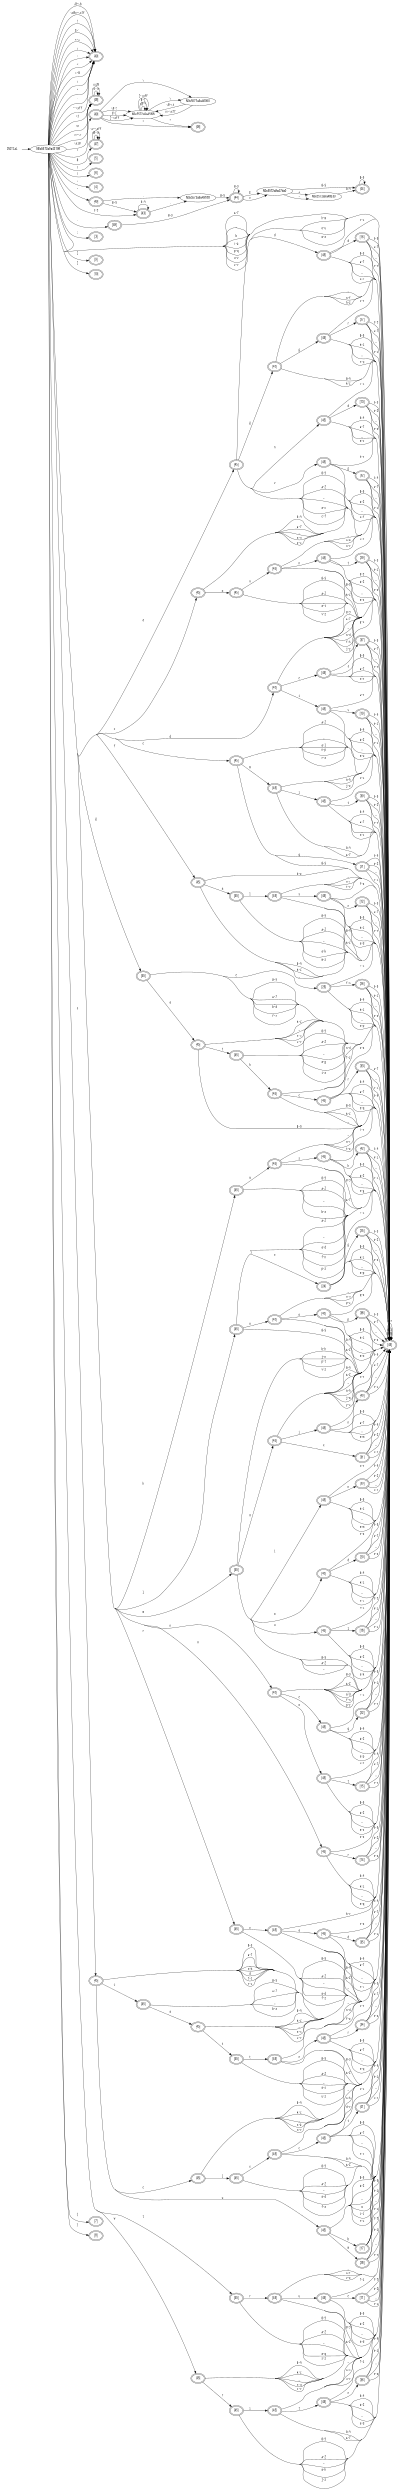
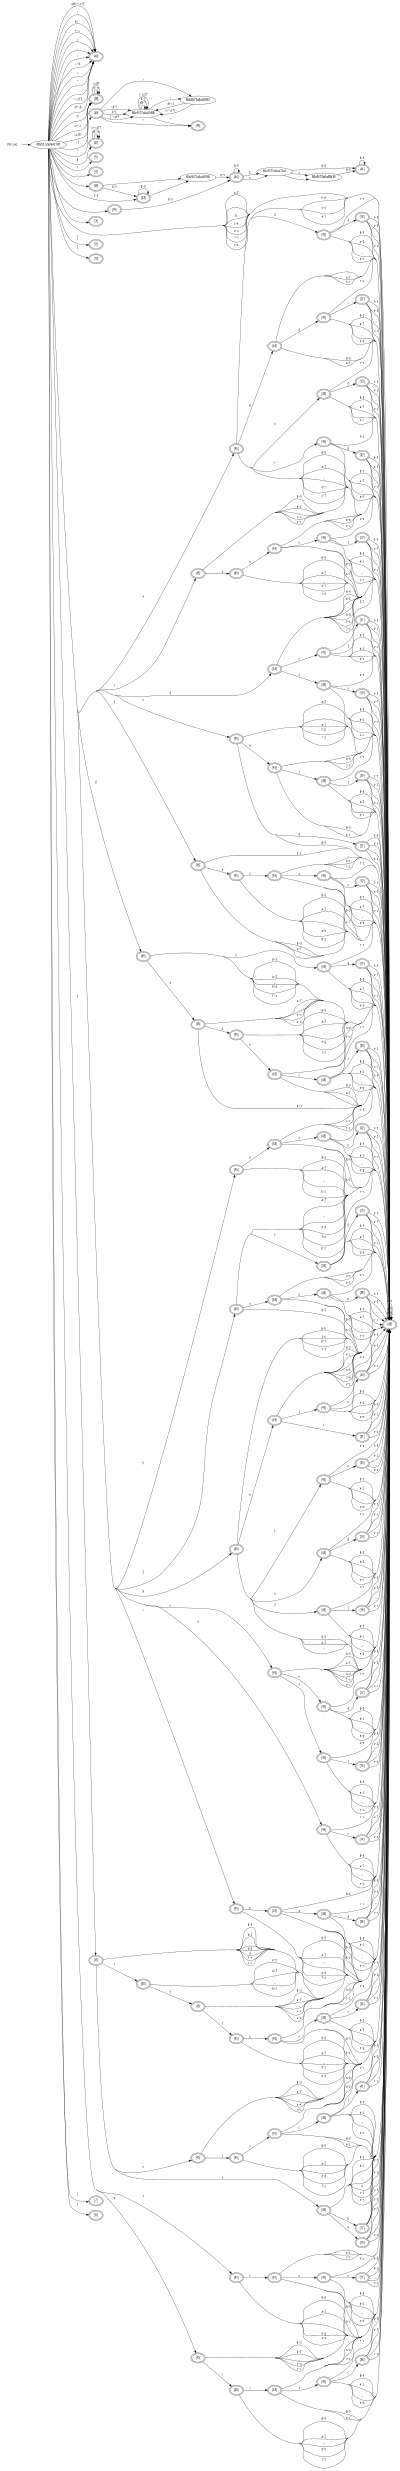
node "[6]": removed
edge "[23]" -> "[26]": label "f-n" -> "q"
